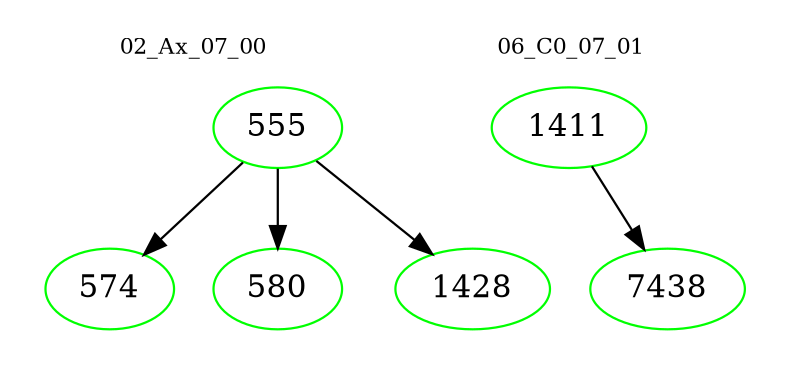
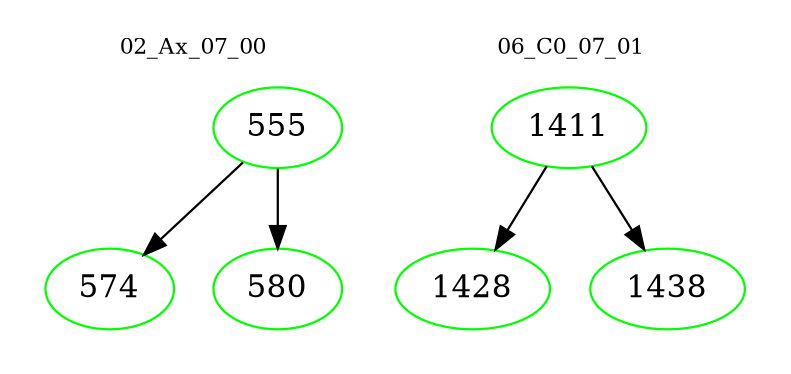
edge "555" -> "1428": now "1411" -> "1428"
node "7438": label "7438" -> "1438"
